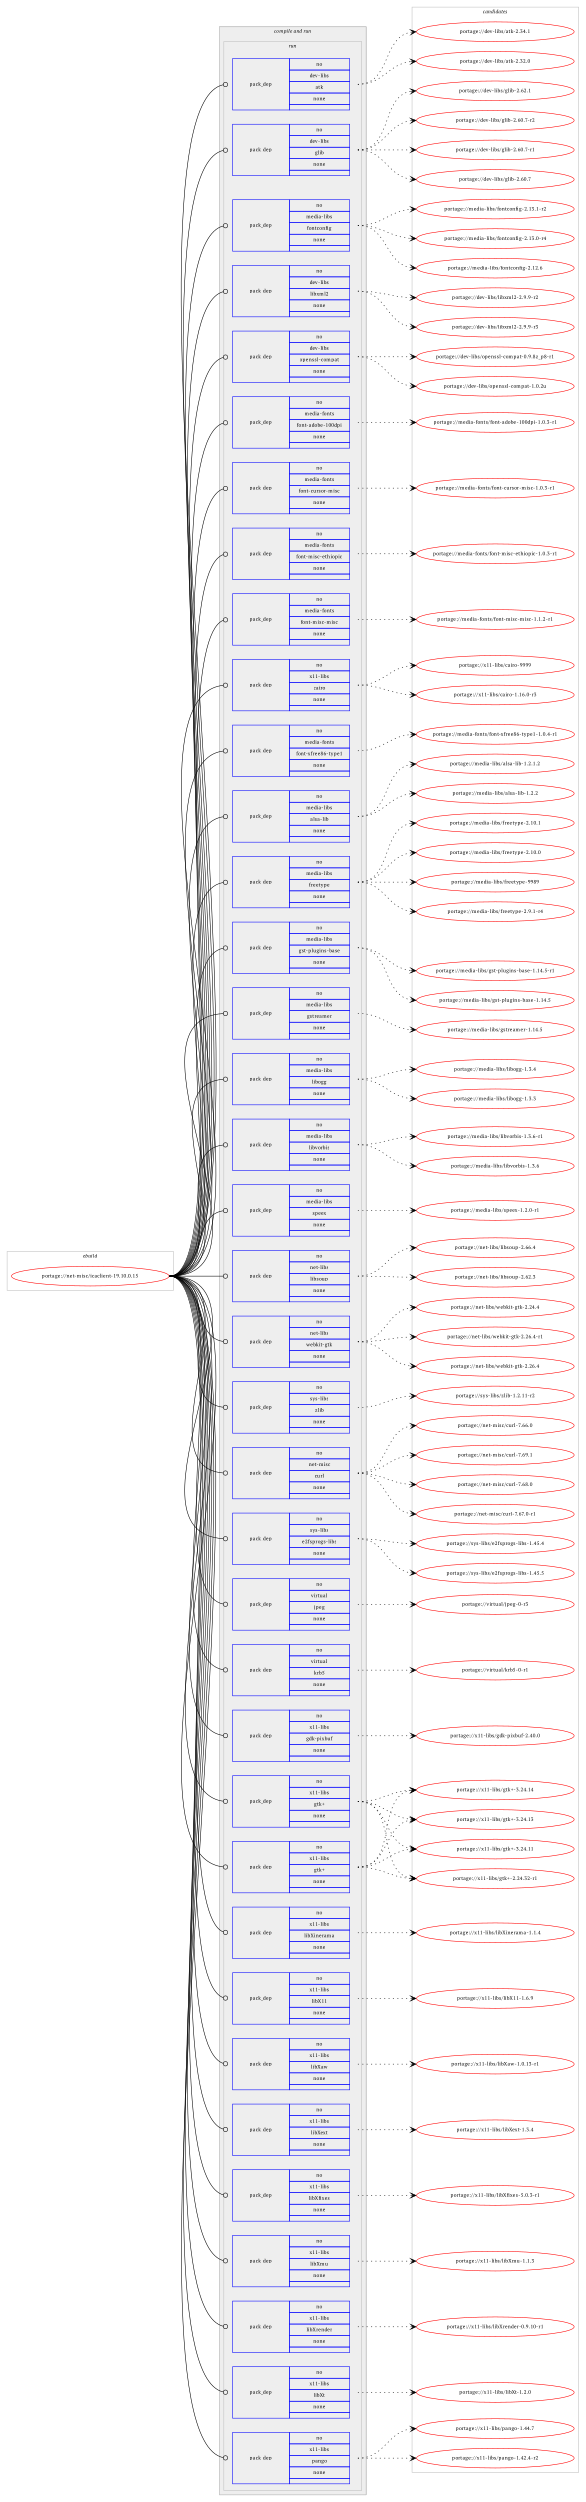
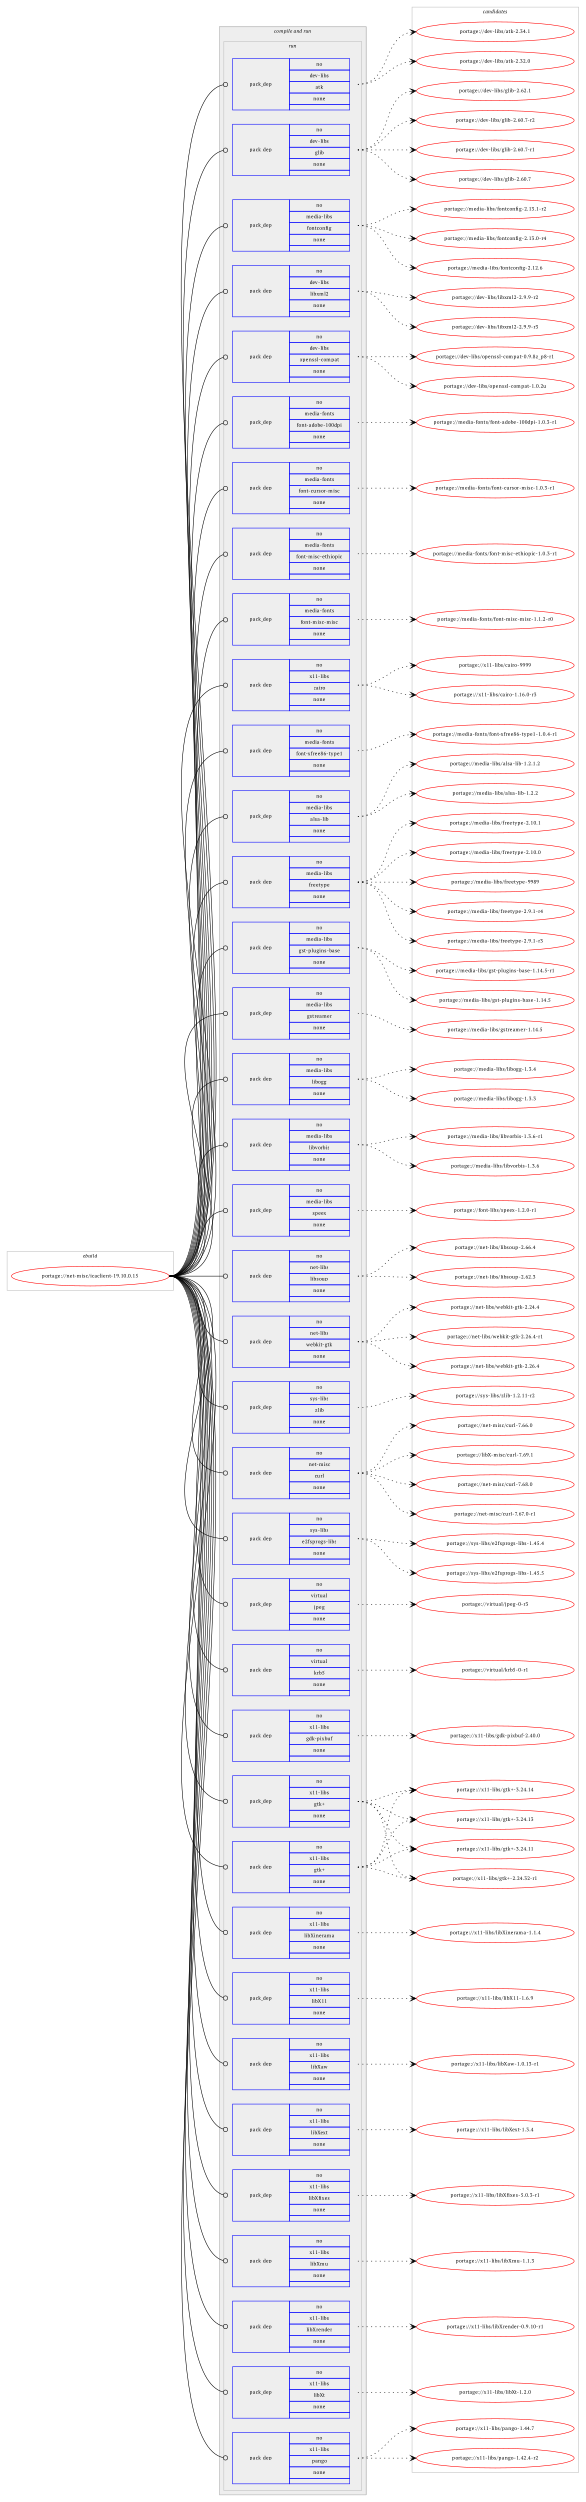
node "portage://media-fonts/font-misc-misc-1.1.2-r1": label "portage://media-fonts/font-misc-misc-1.1.2-r1" -> "portage://media-fonts/font-misc-misc-1.1.2-r0"
node "portage://media-libs/freetype-2.9.1-r3": added
node "portage://media-libs/speex-1.2.0-r1": label "portage://media-libs/speex-1.2.0-r1" -> "portage://font-libs/speex-1.2.0-r1"
node "portage://net-misc/curl-7.69.1": label "portage://net-misc/curl-7.69.1" -> "portage://libX-misc/curl-7.69.1"
